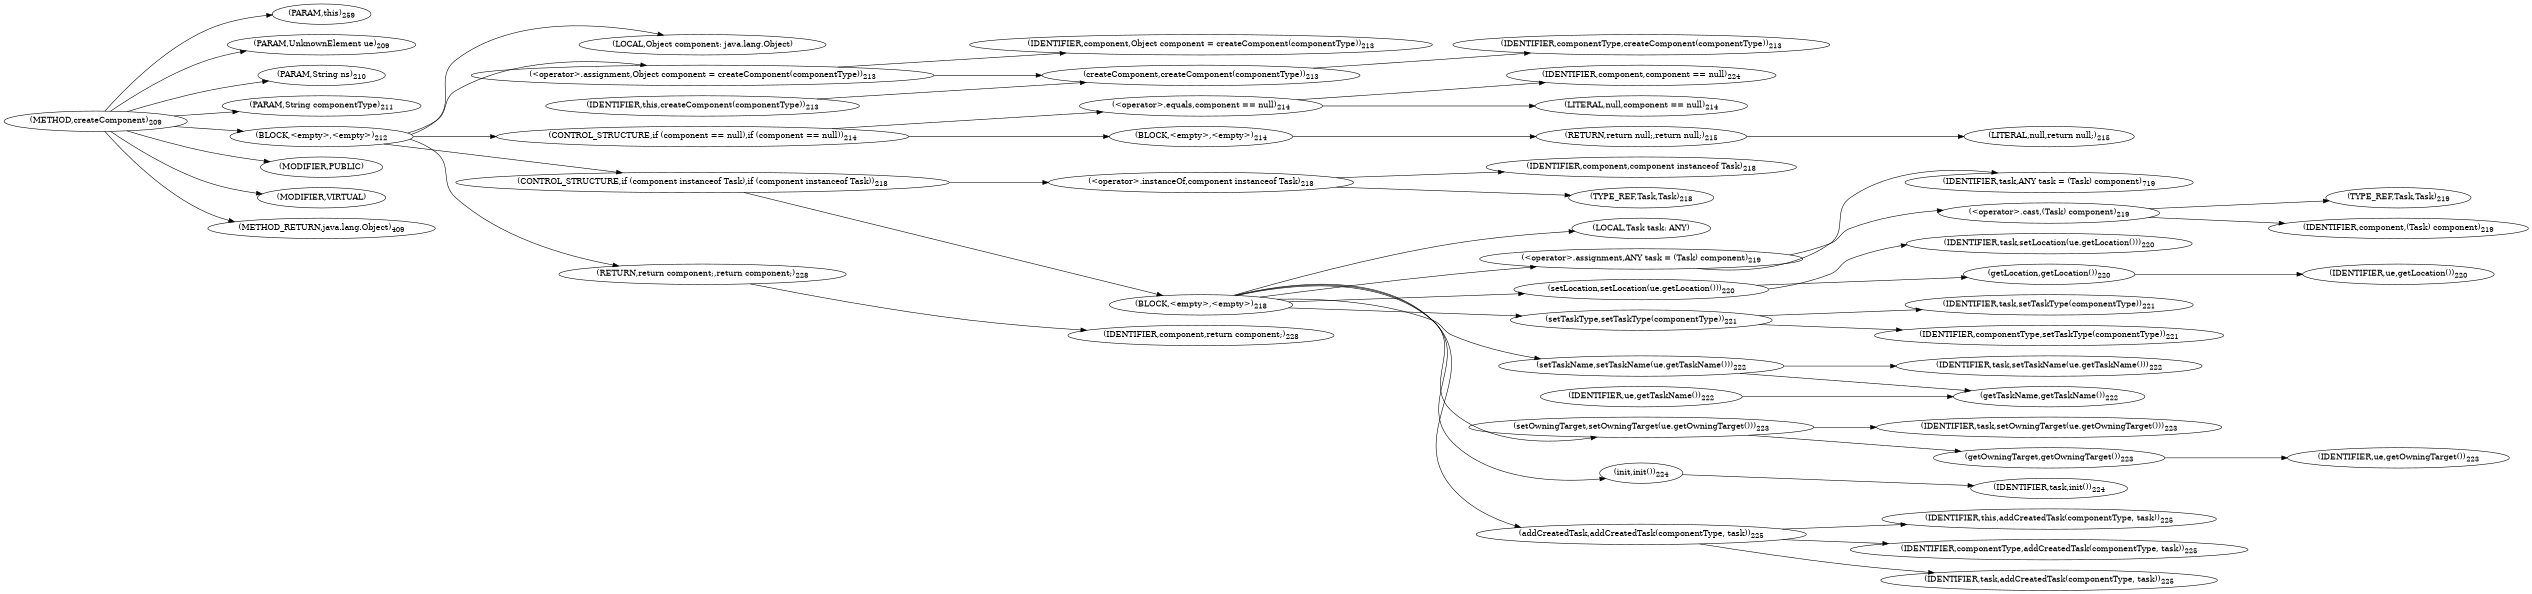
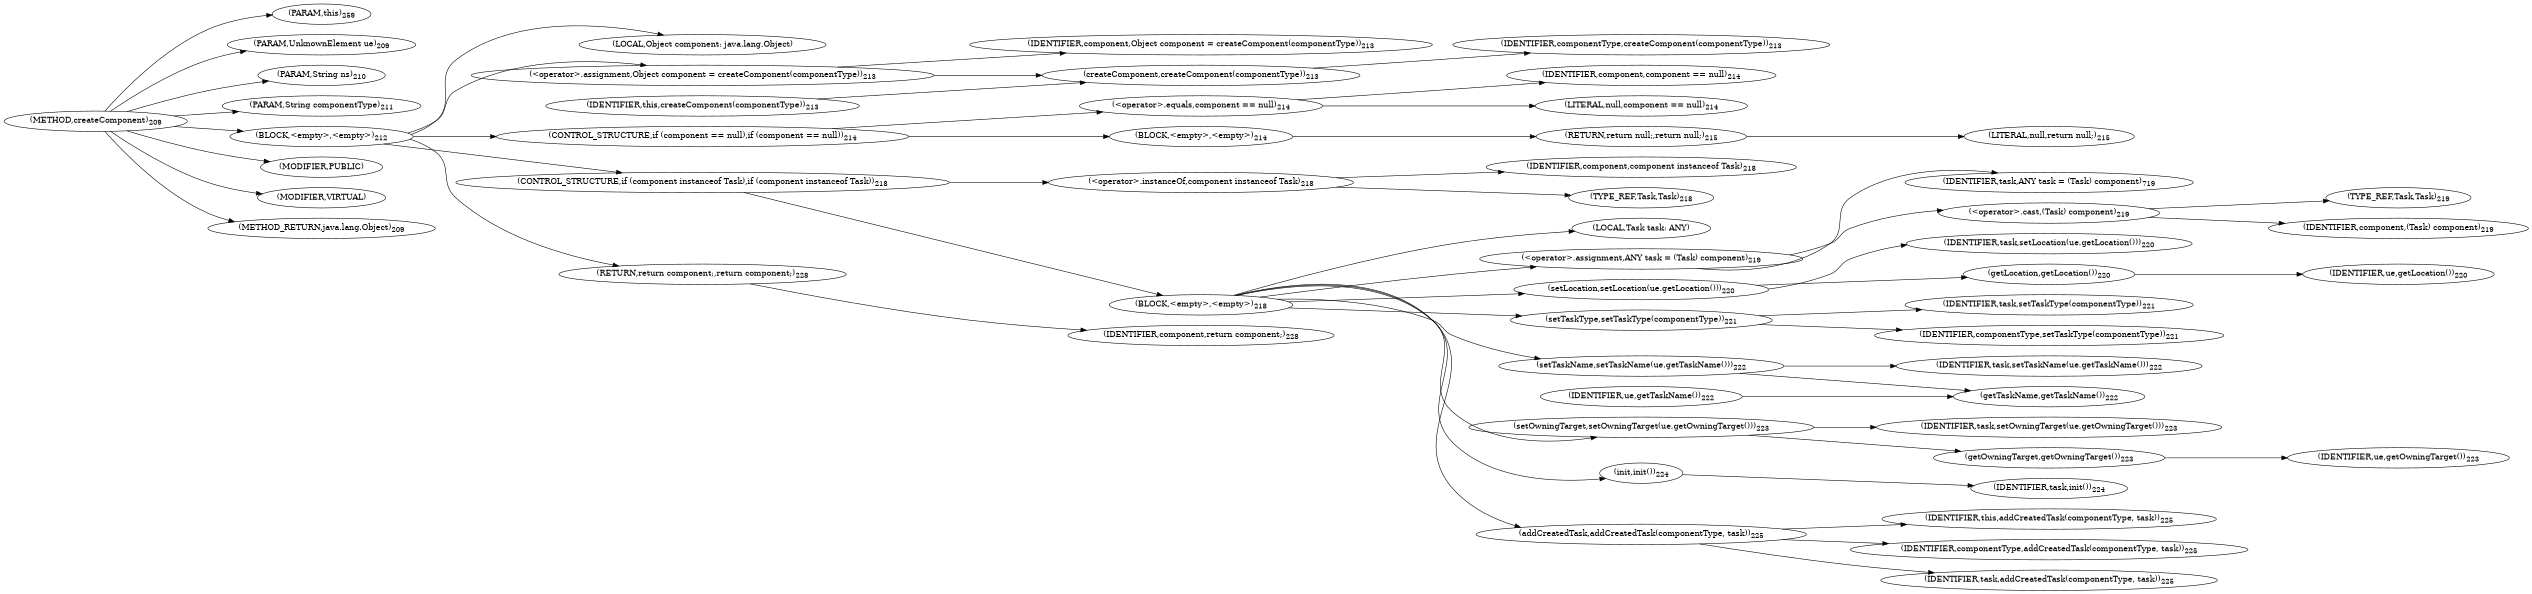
node "(IDENTIFIER,component,component == null)": text "224" -> "214"
node "(METHOD_RETURN,java.lang.Object)": text "409" -> "209"
